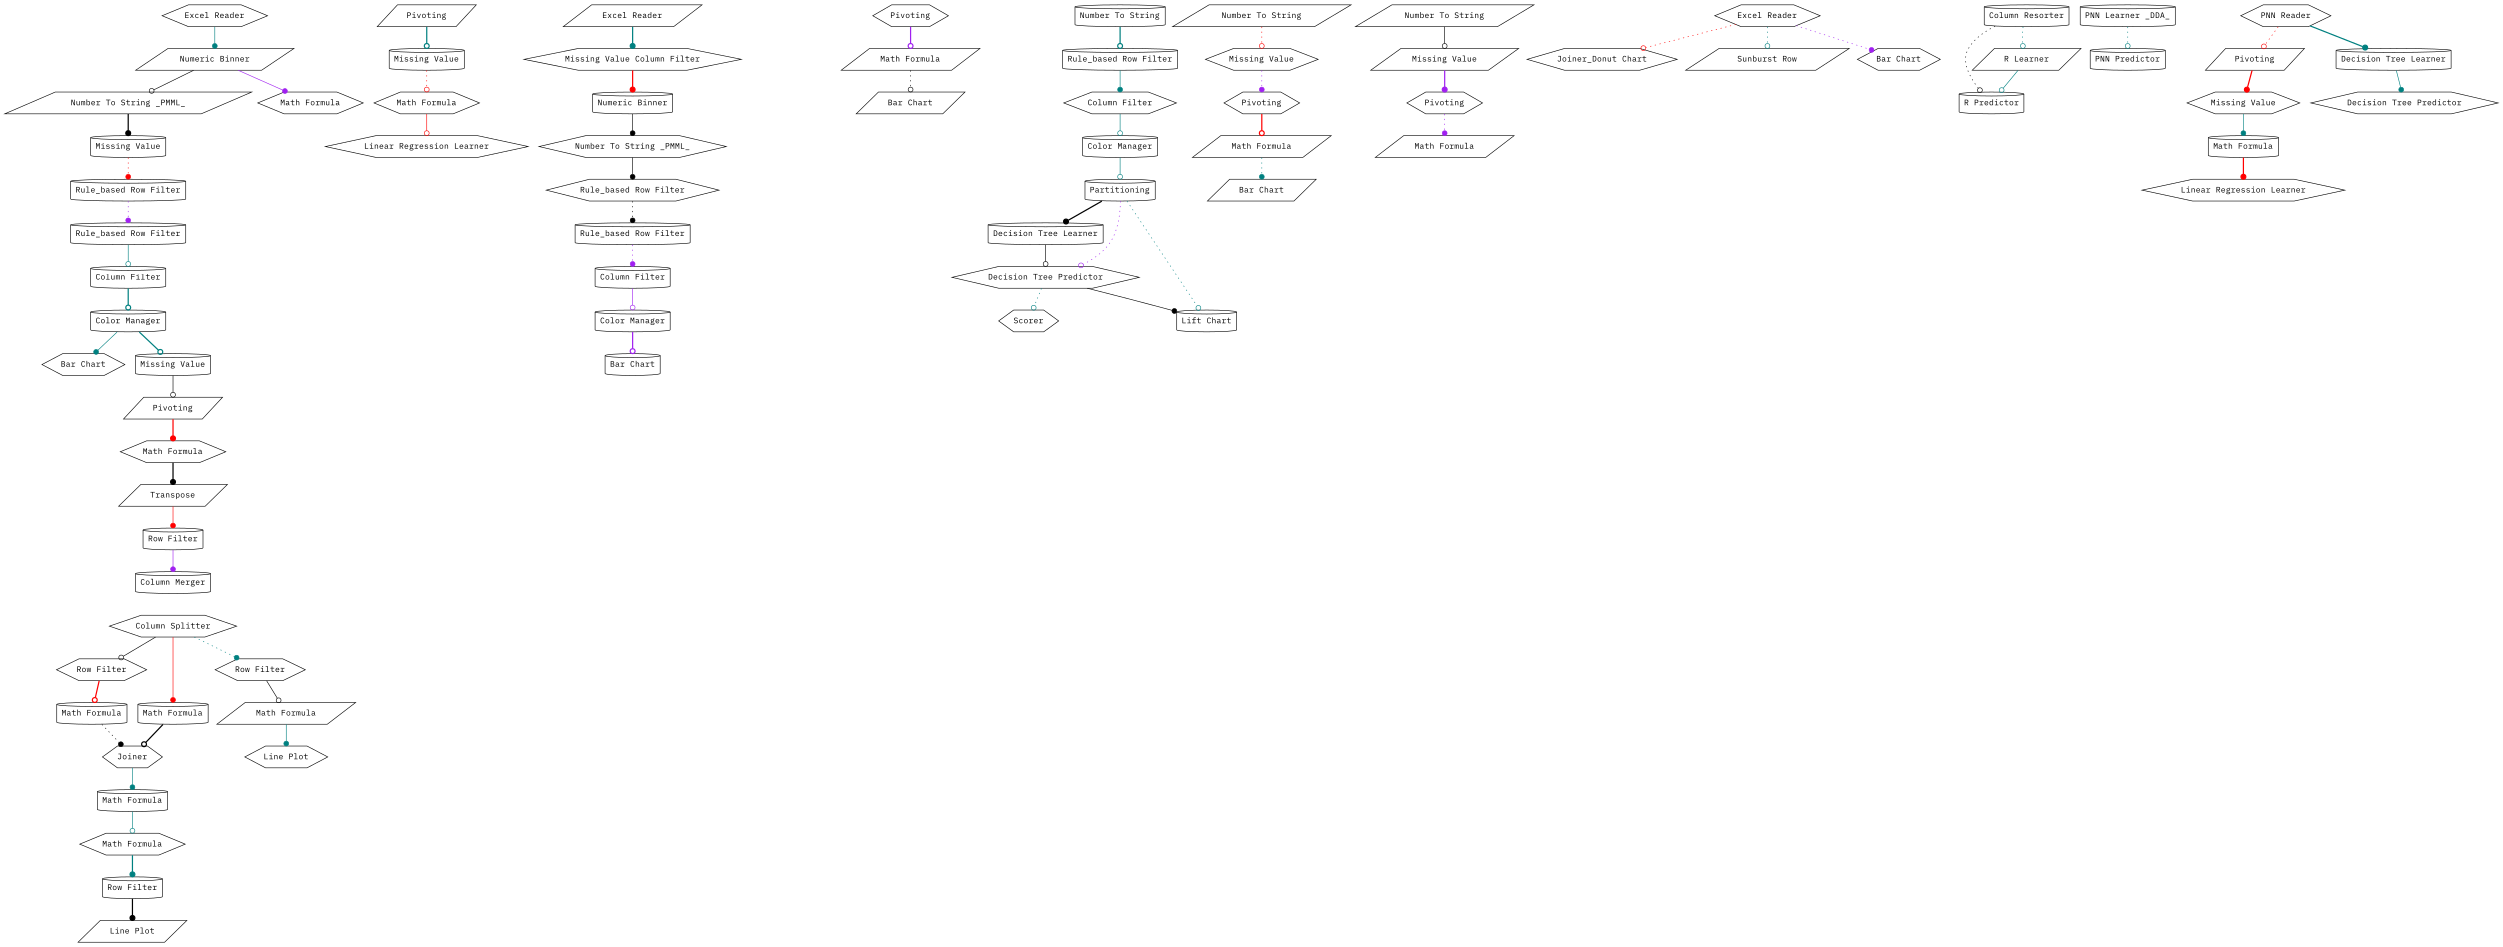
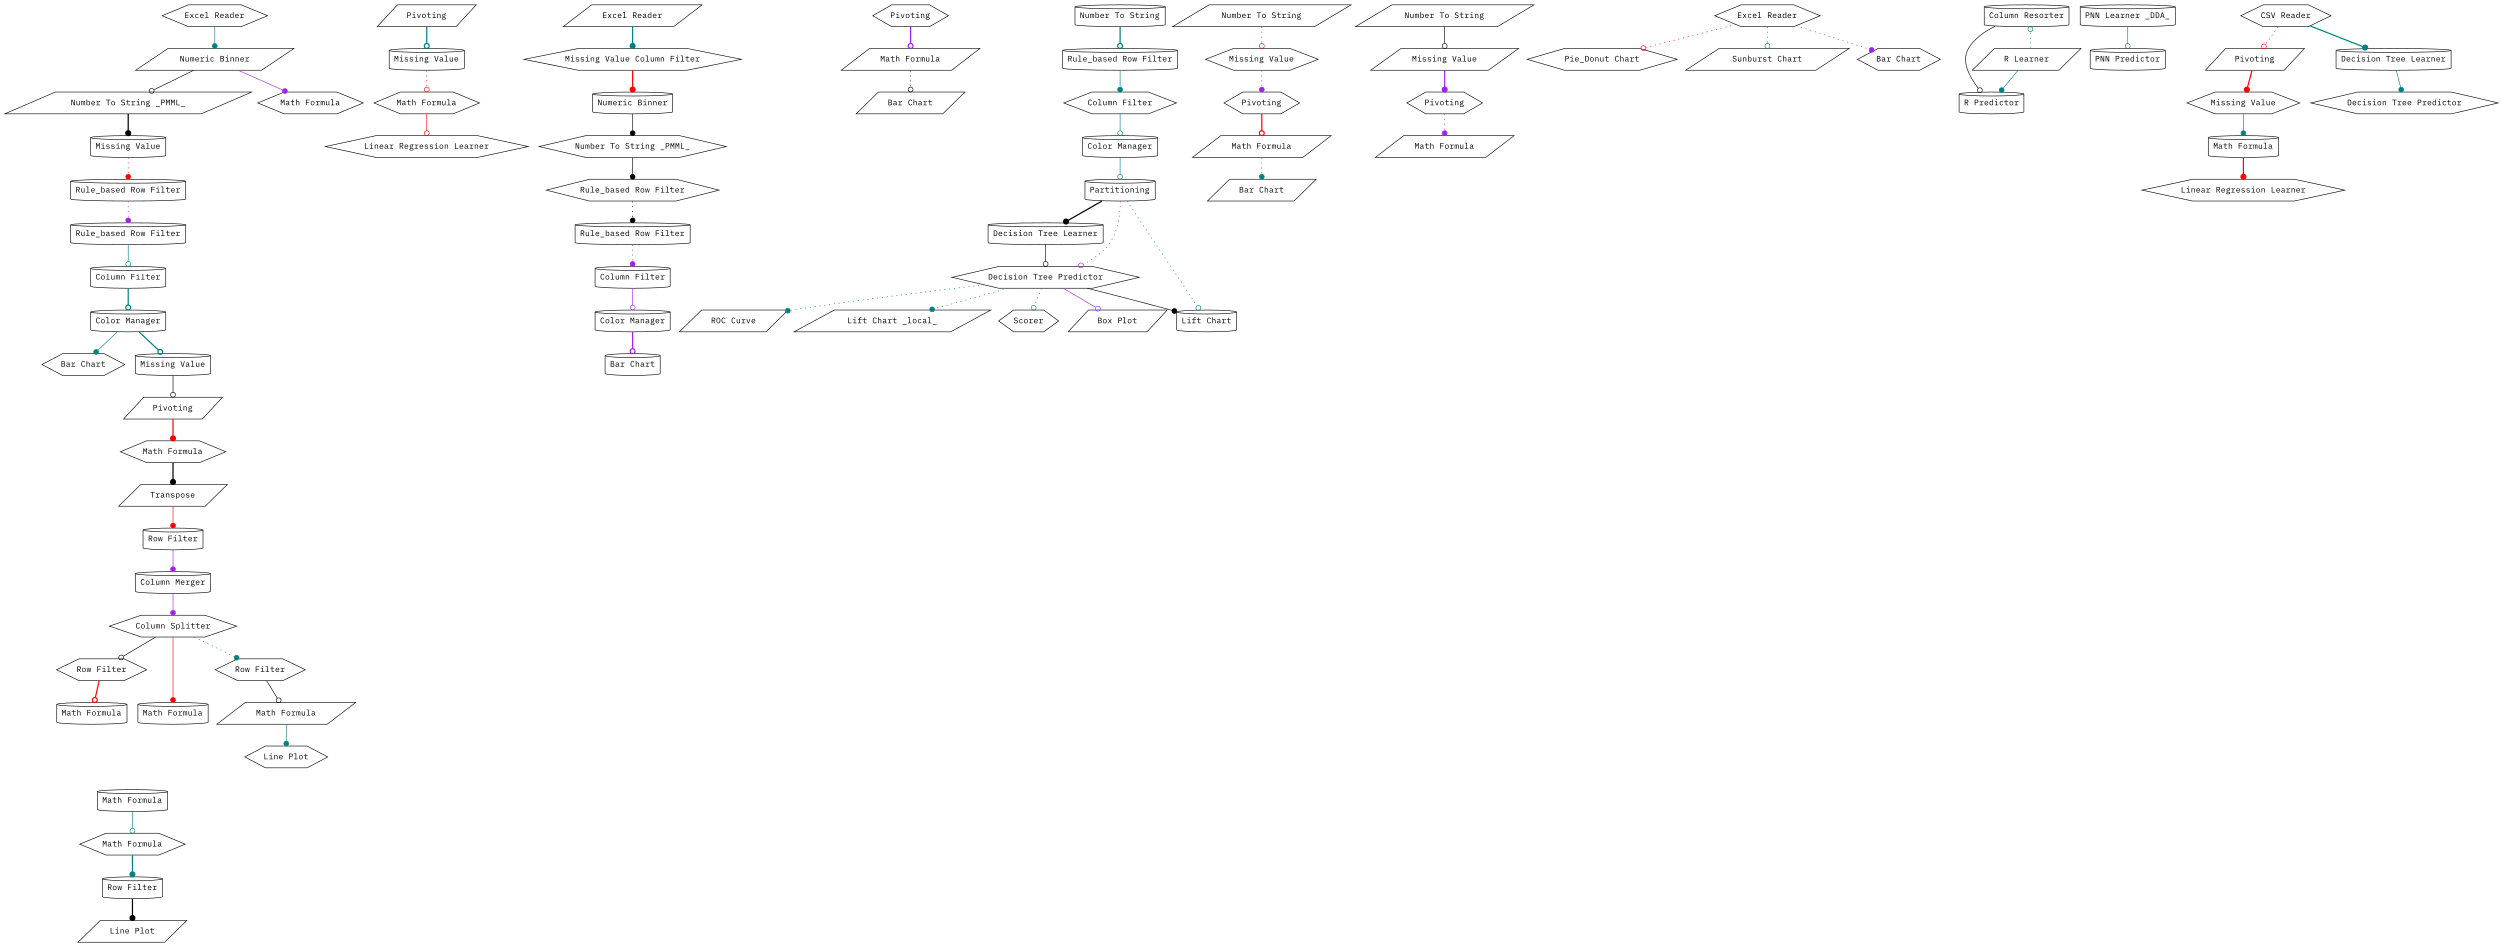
node "PNN Reader": label "PNN Reader" -> "CSV Reader"
edge "Column Resorter" -> "R Learner": reversed
edge "PNN Learner _DDA_" -> "PNN Predictor": style dotted -> solid
edge "Column Resorter" -> "R Predictor": style dotted -> solid
node "Joiner_Donut Chart": label "Joiner_Donut Chart" -> "Pie_Donut Chart"
node "Sunburst Row": label "Sunburst Row" -> "Sunburst Chart"
edge "R Learner" -> "R Predictor": arrowhead odot -> dot
node "ROC Curve": added
node "Lift Chart _local_": added
node "Box Plot": added
edge "Column Merger" -> "Column Splitter": added
node "Joiner": removed
